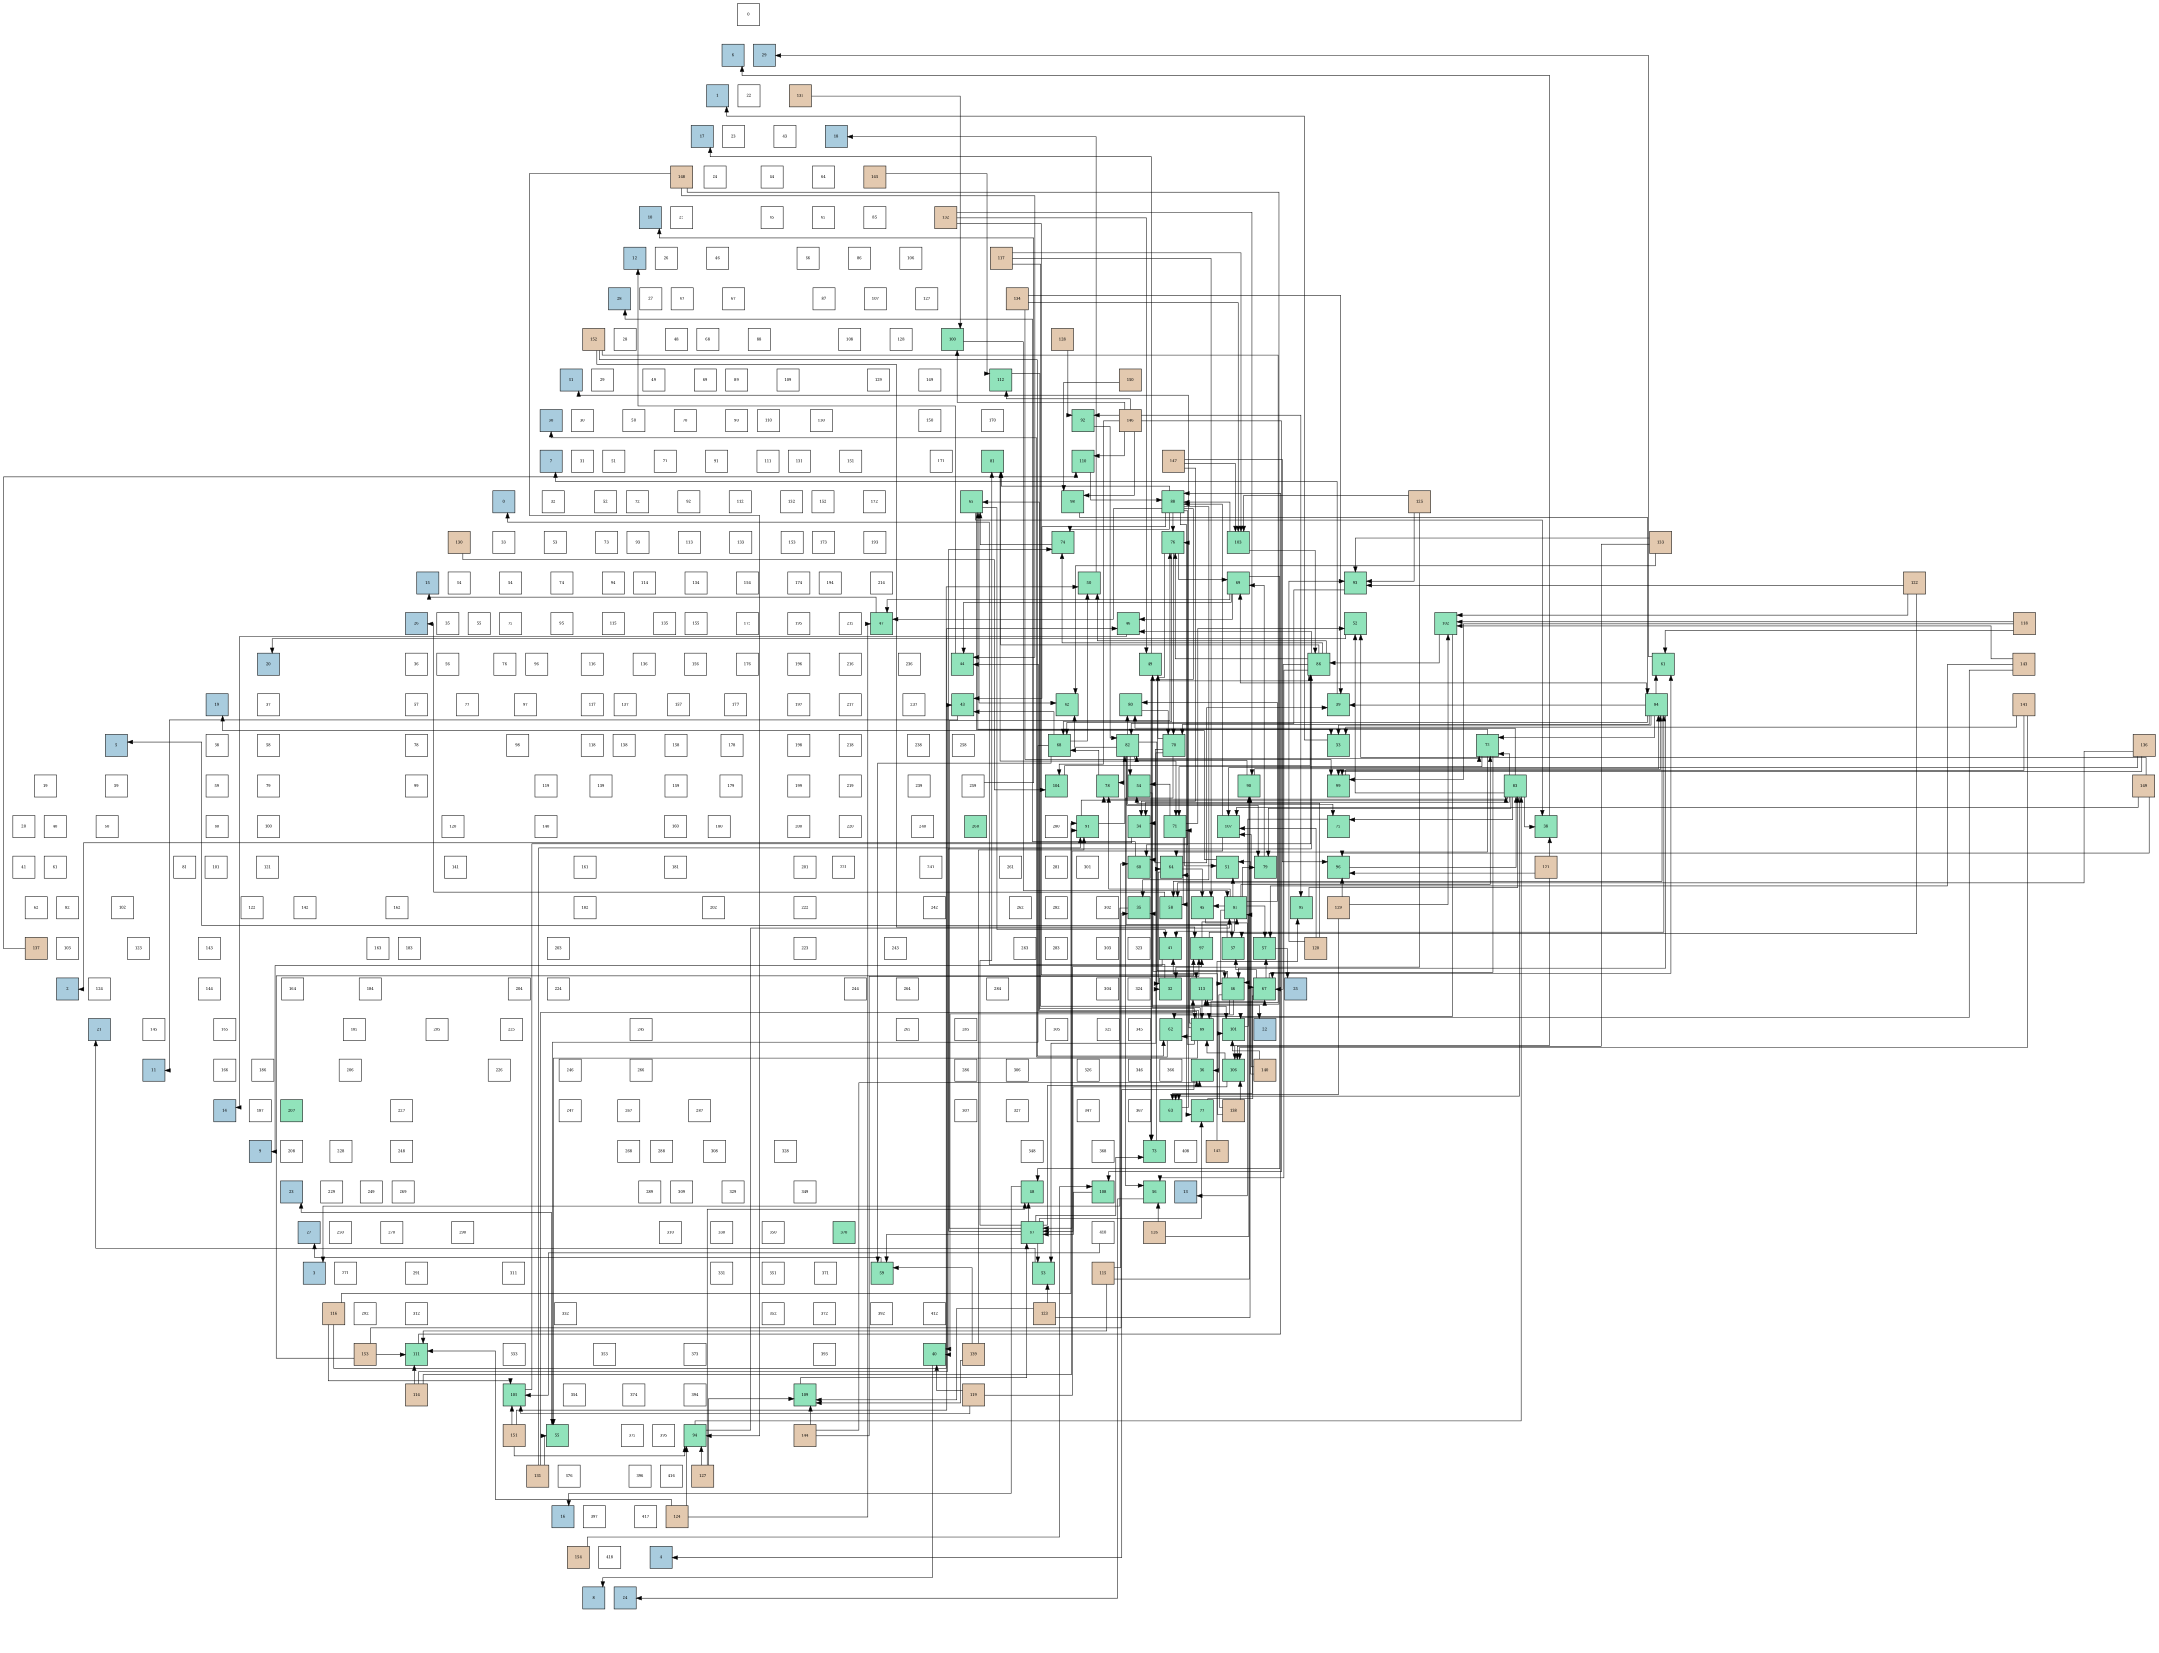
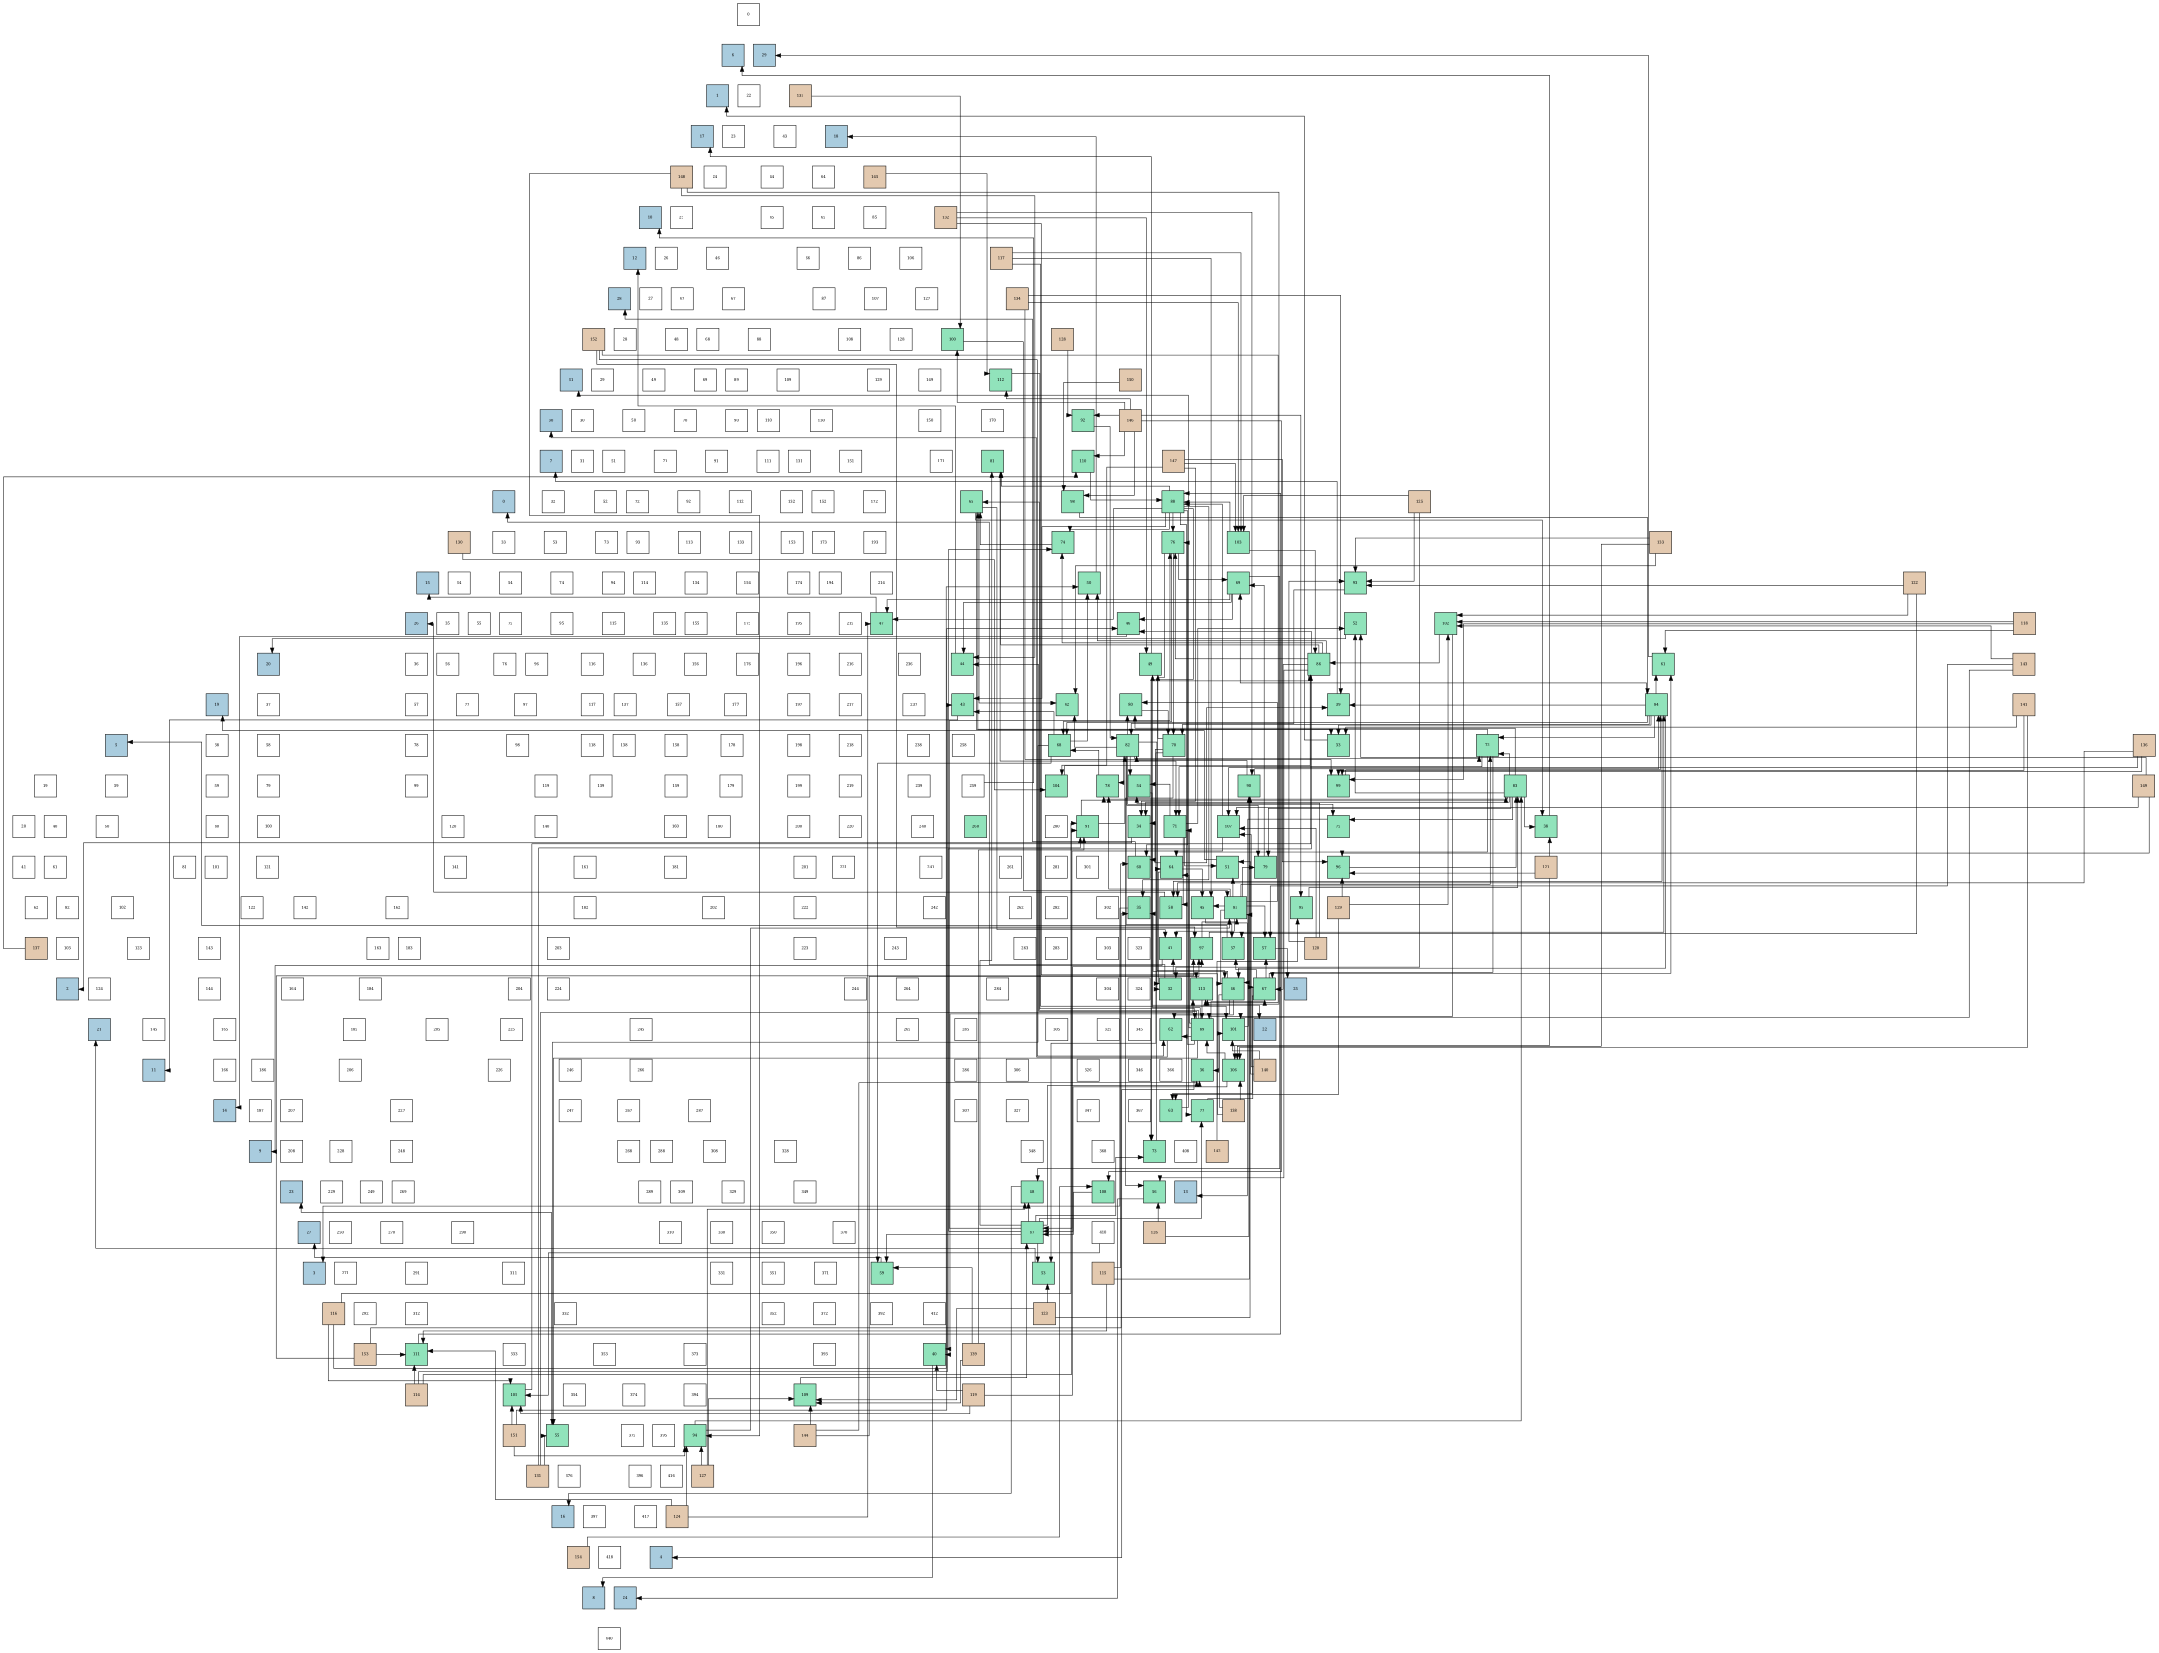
edge "146" -> "104": now "147" -> "104"
edge "83" -> "63": removed
node "207": fillcolor #91e3bb -> #ffffff
node "370": fillcolor #91e3bb -> #ffffff
node "440": added
